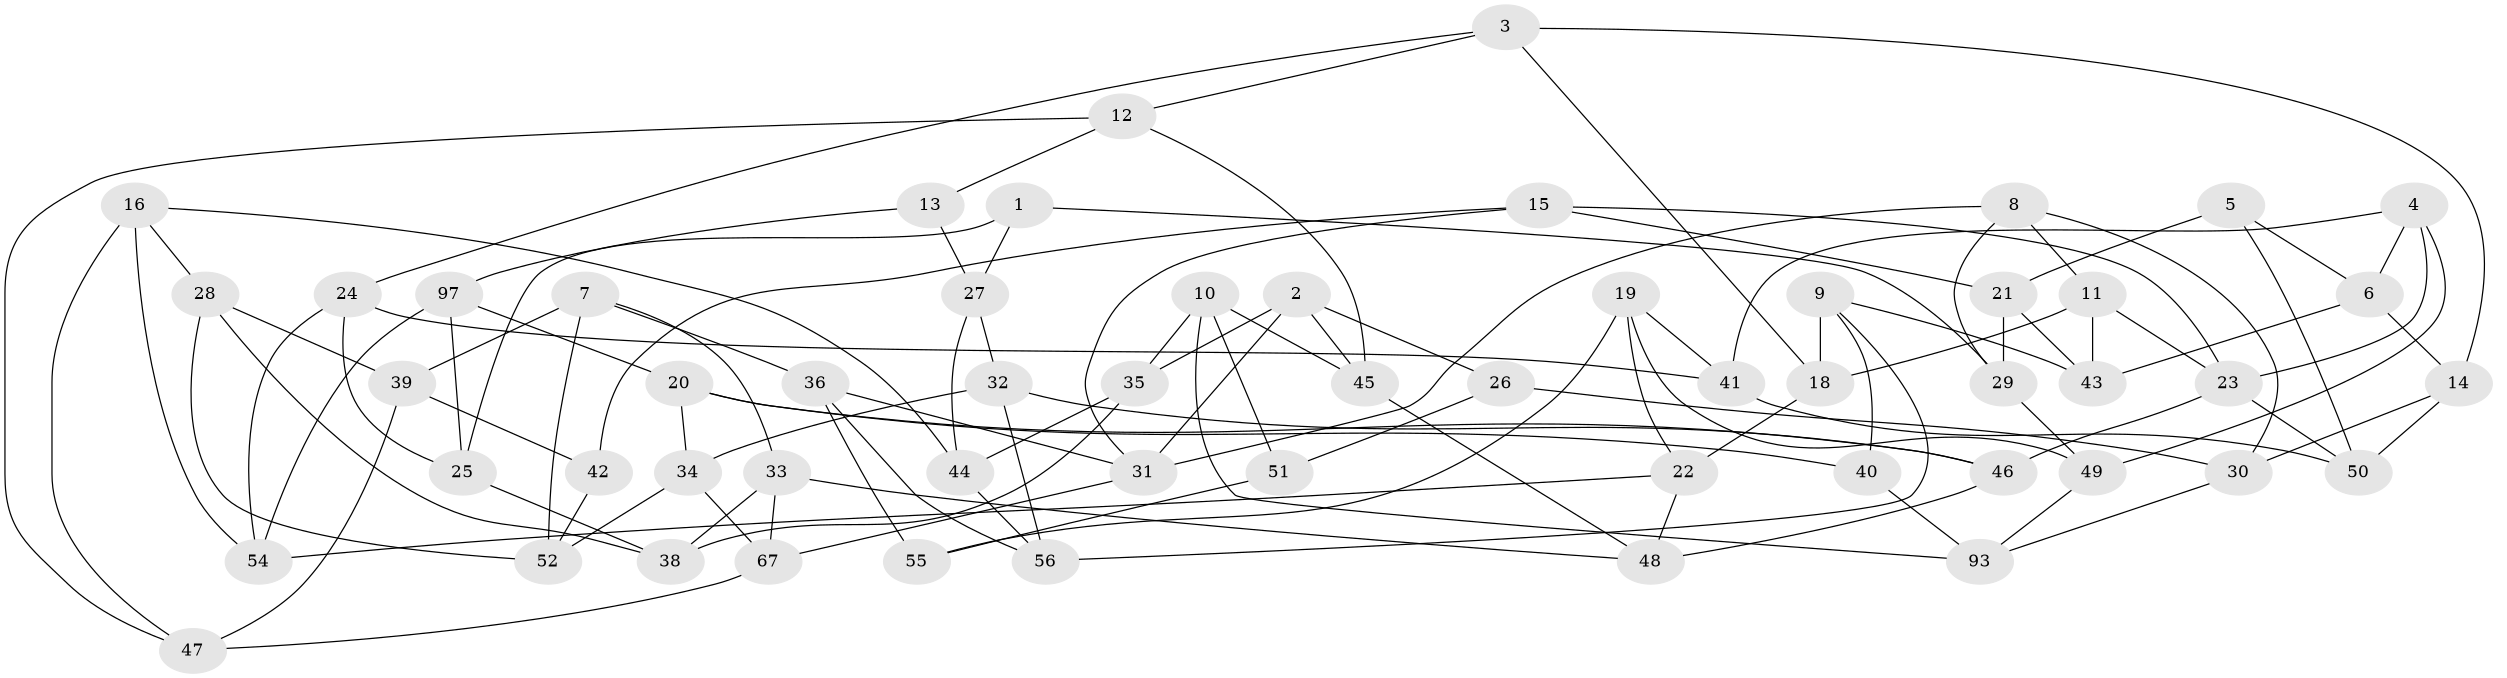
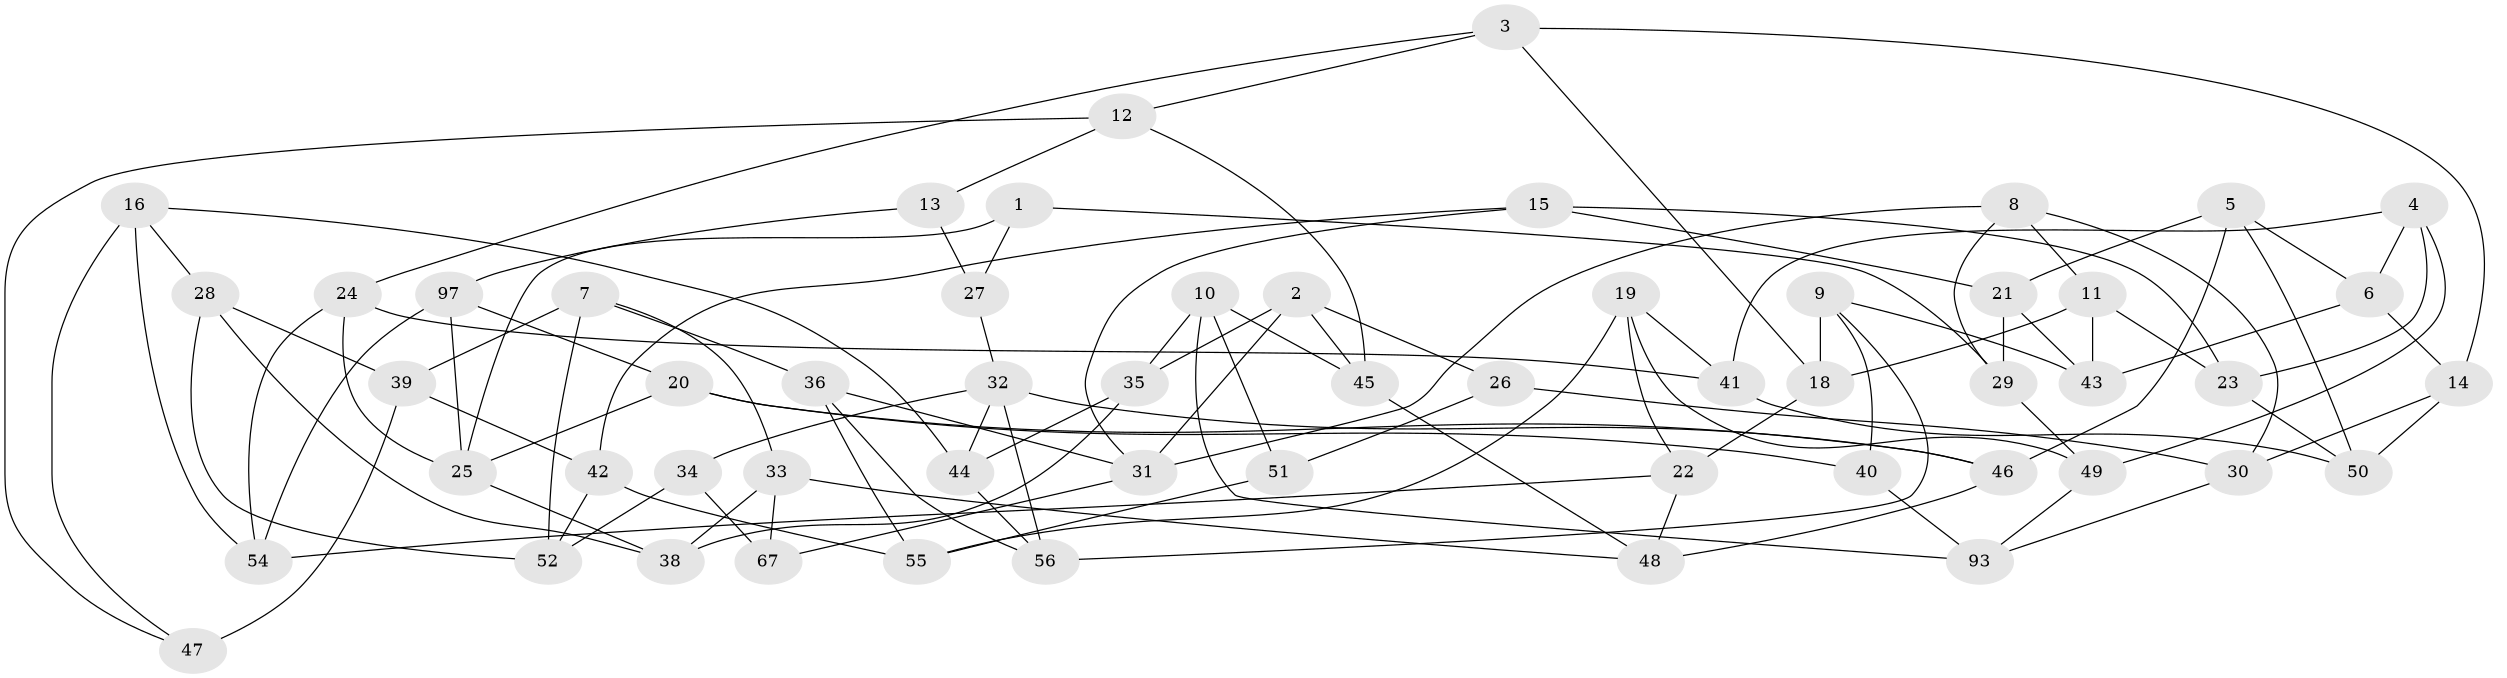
edge "27" -- "44": now "32" -- "44"
edge "23" -- "46": now "5" -- "46"
edge "20" -- "34": now "20" -- "25"
edge "42" -- "55": added
edge "67" -- "47": removed
